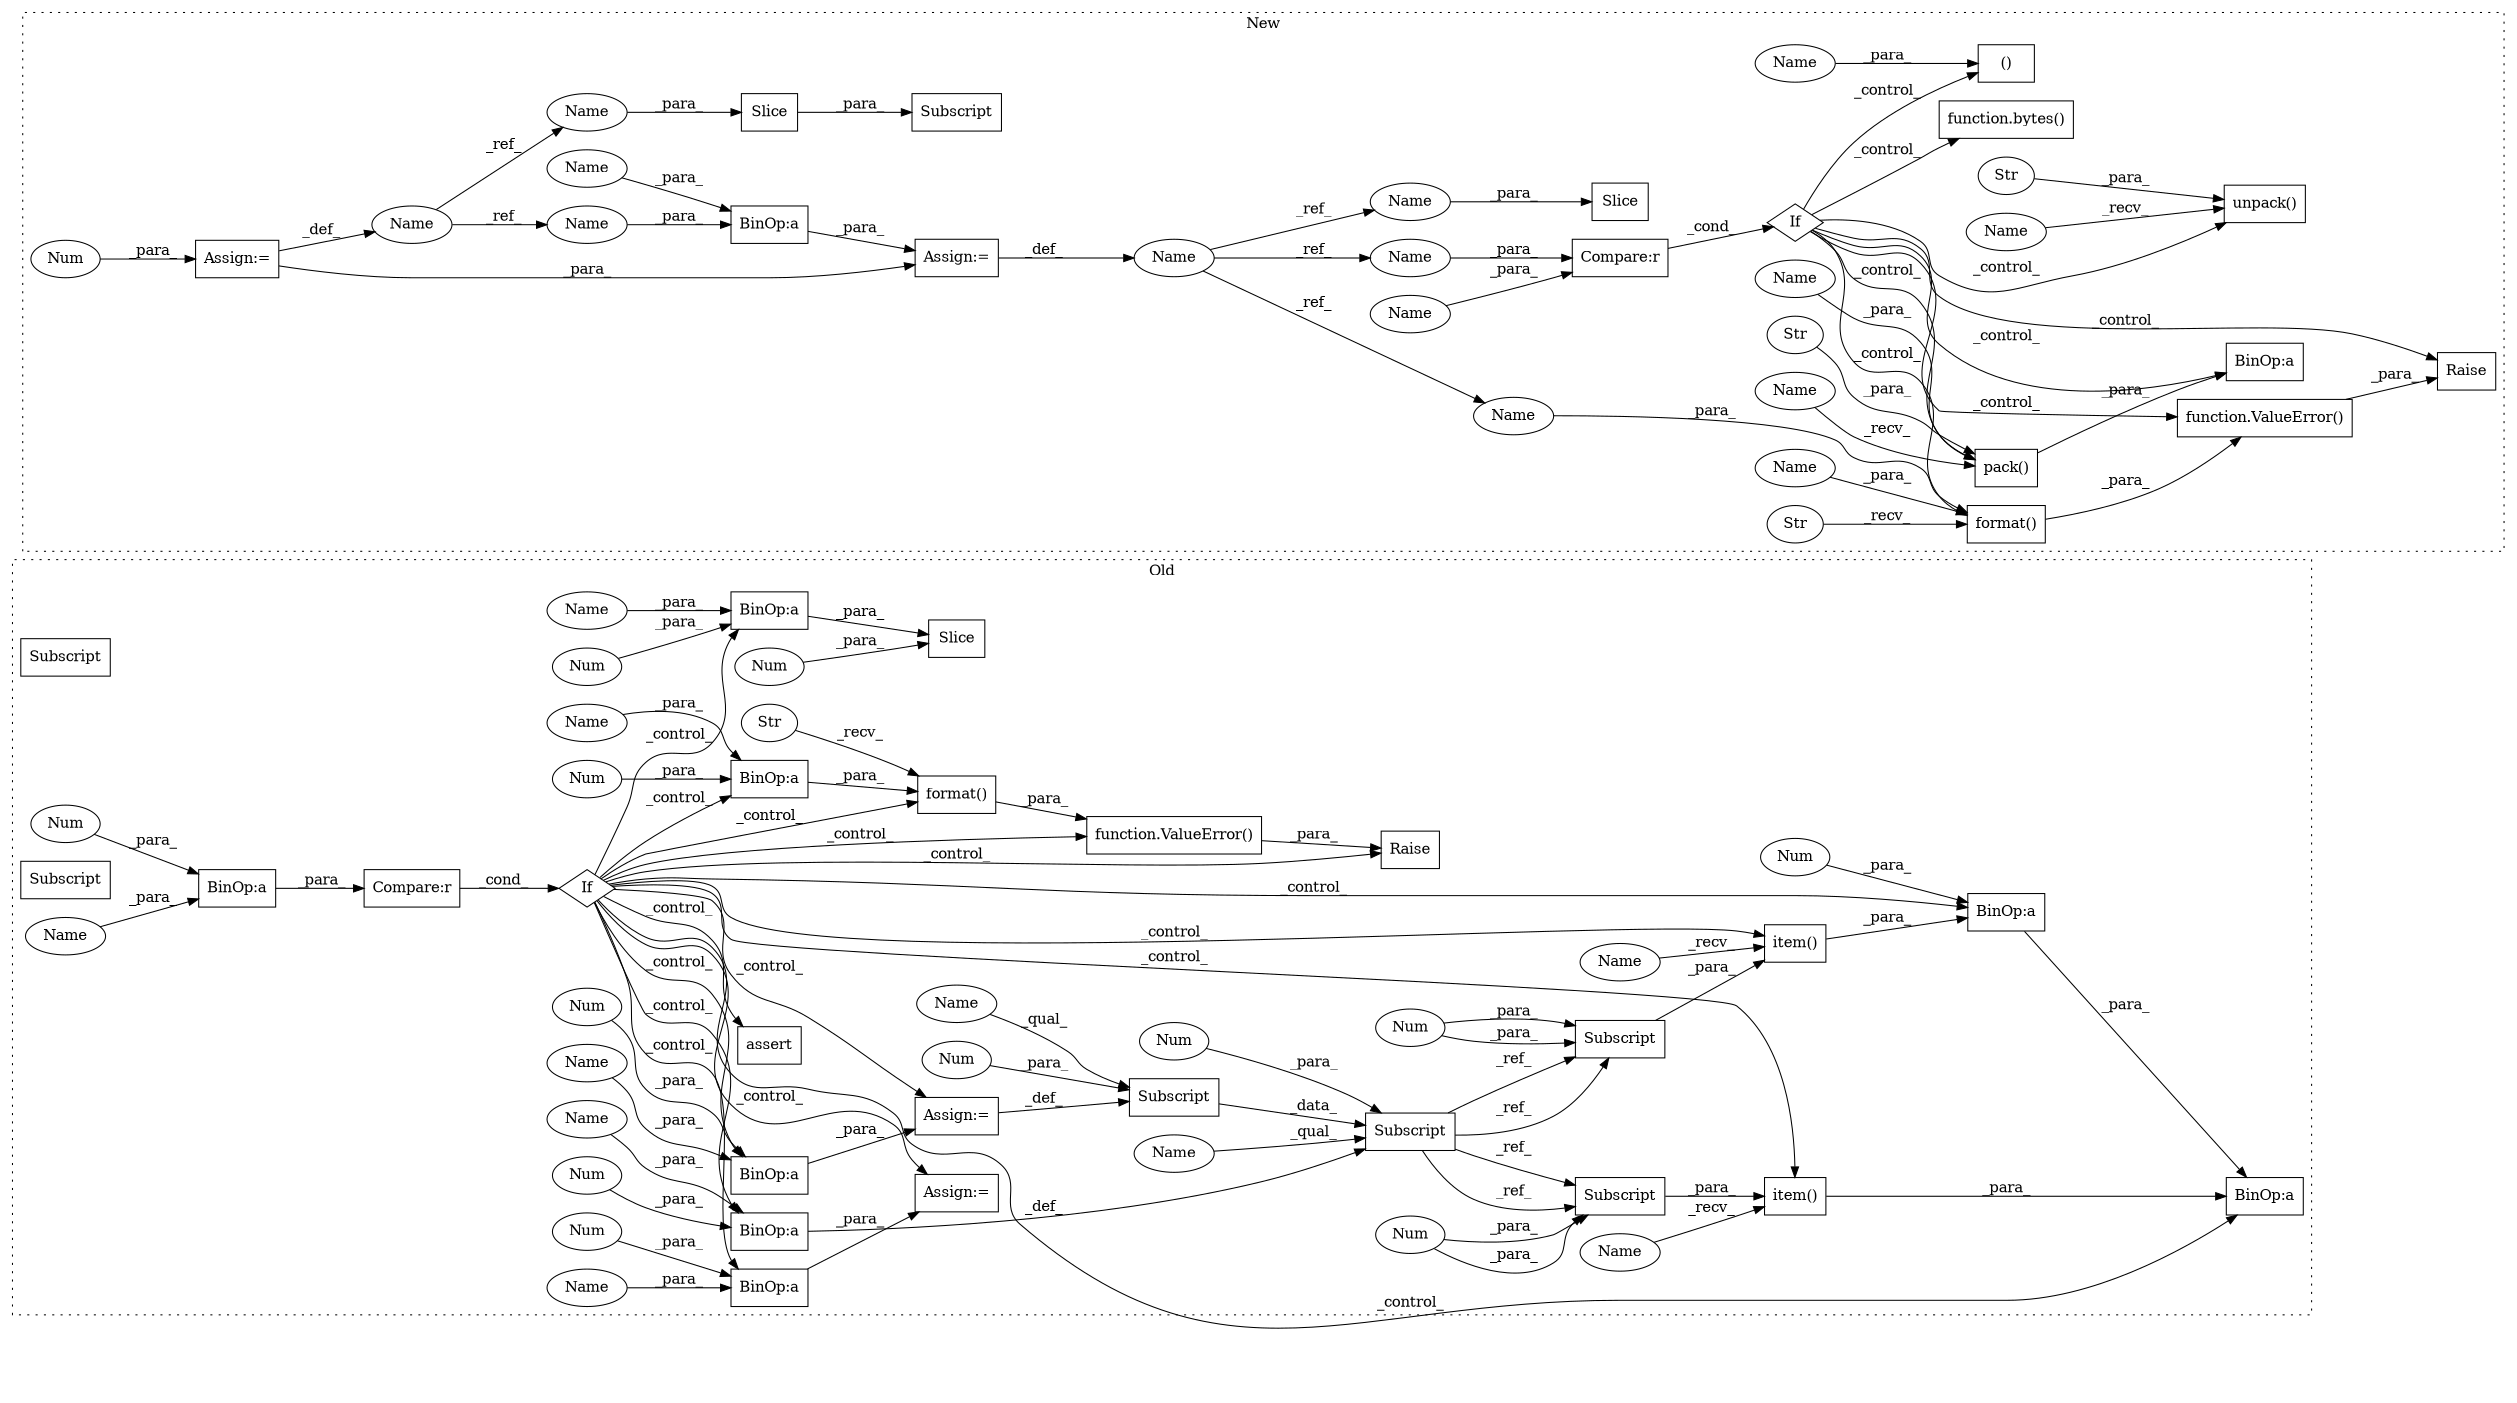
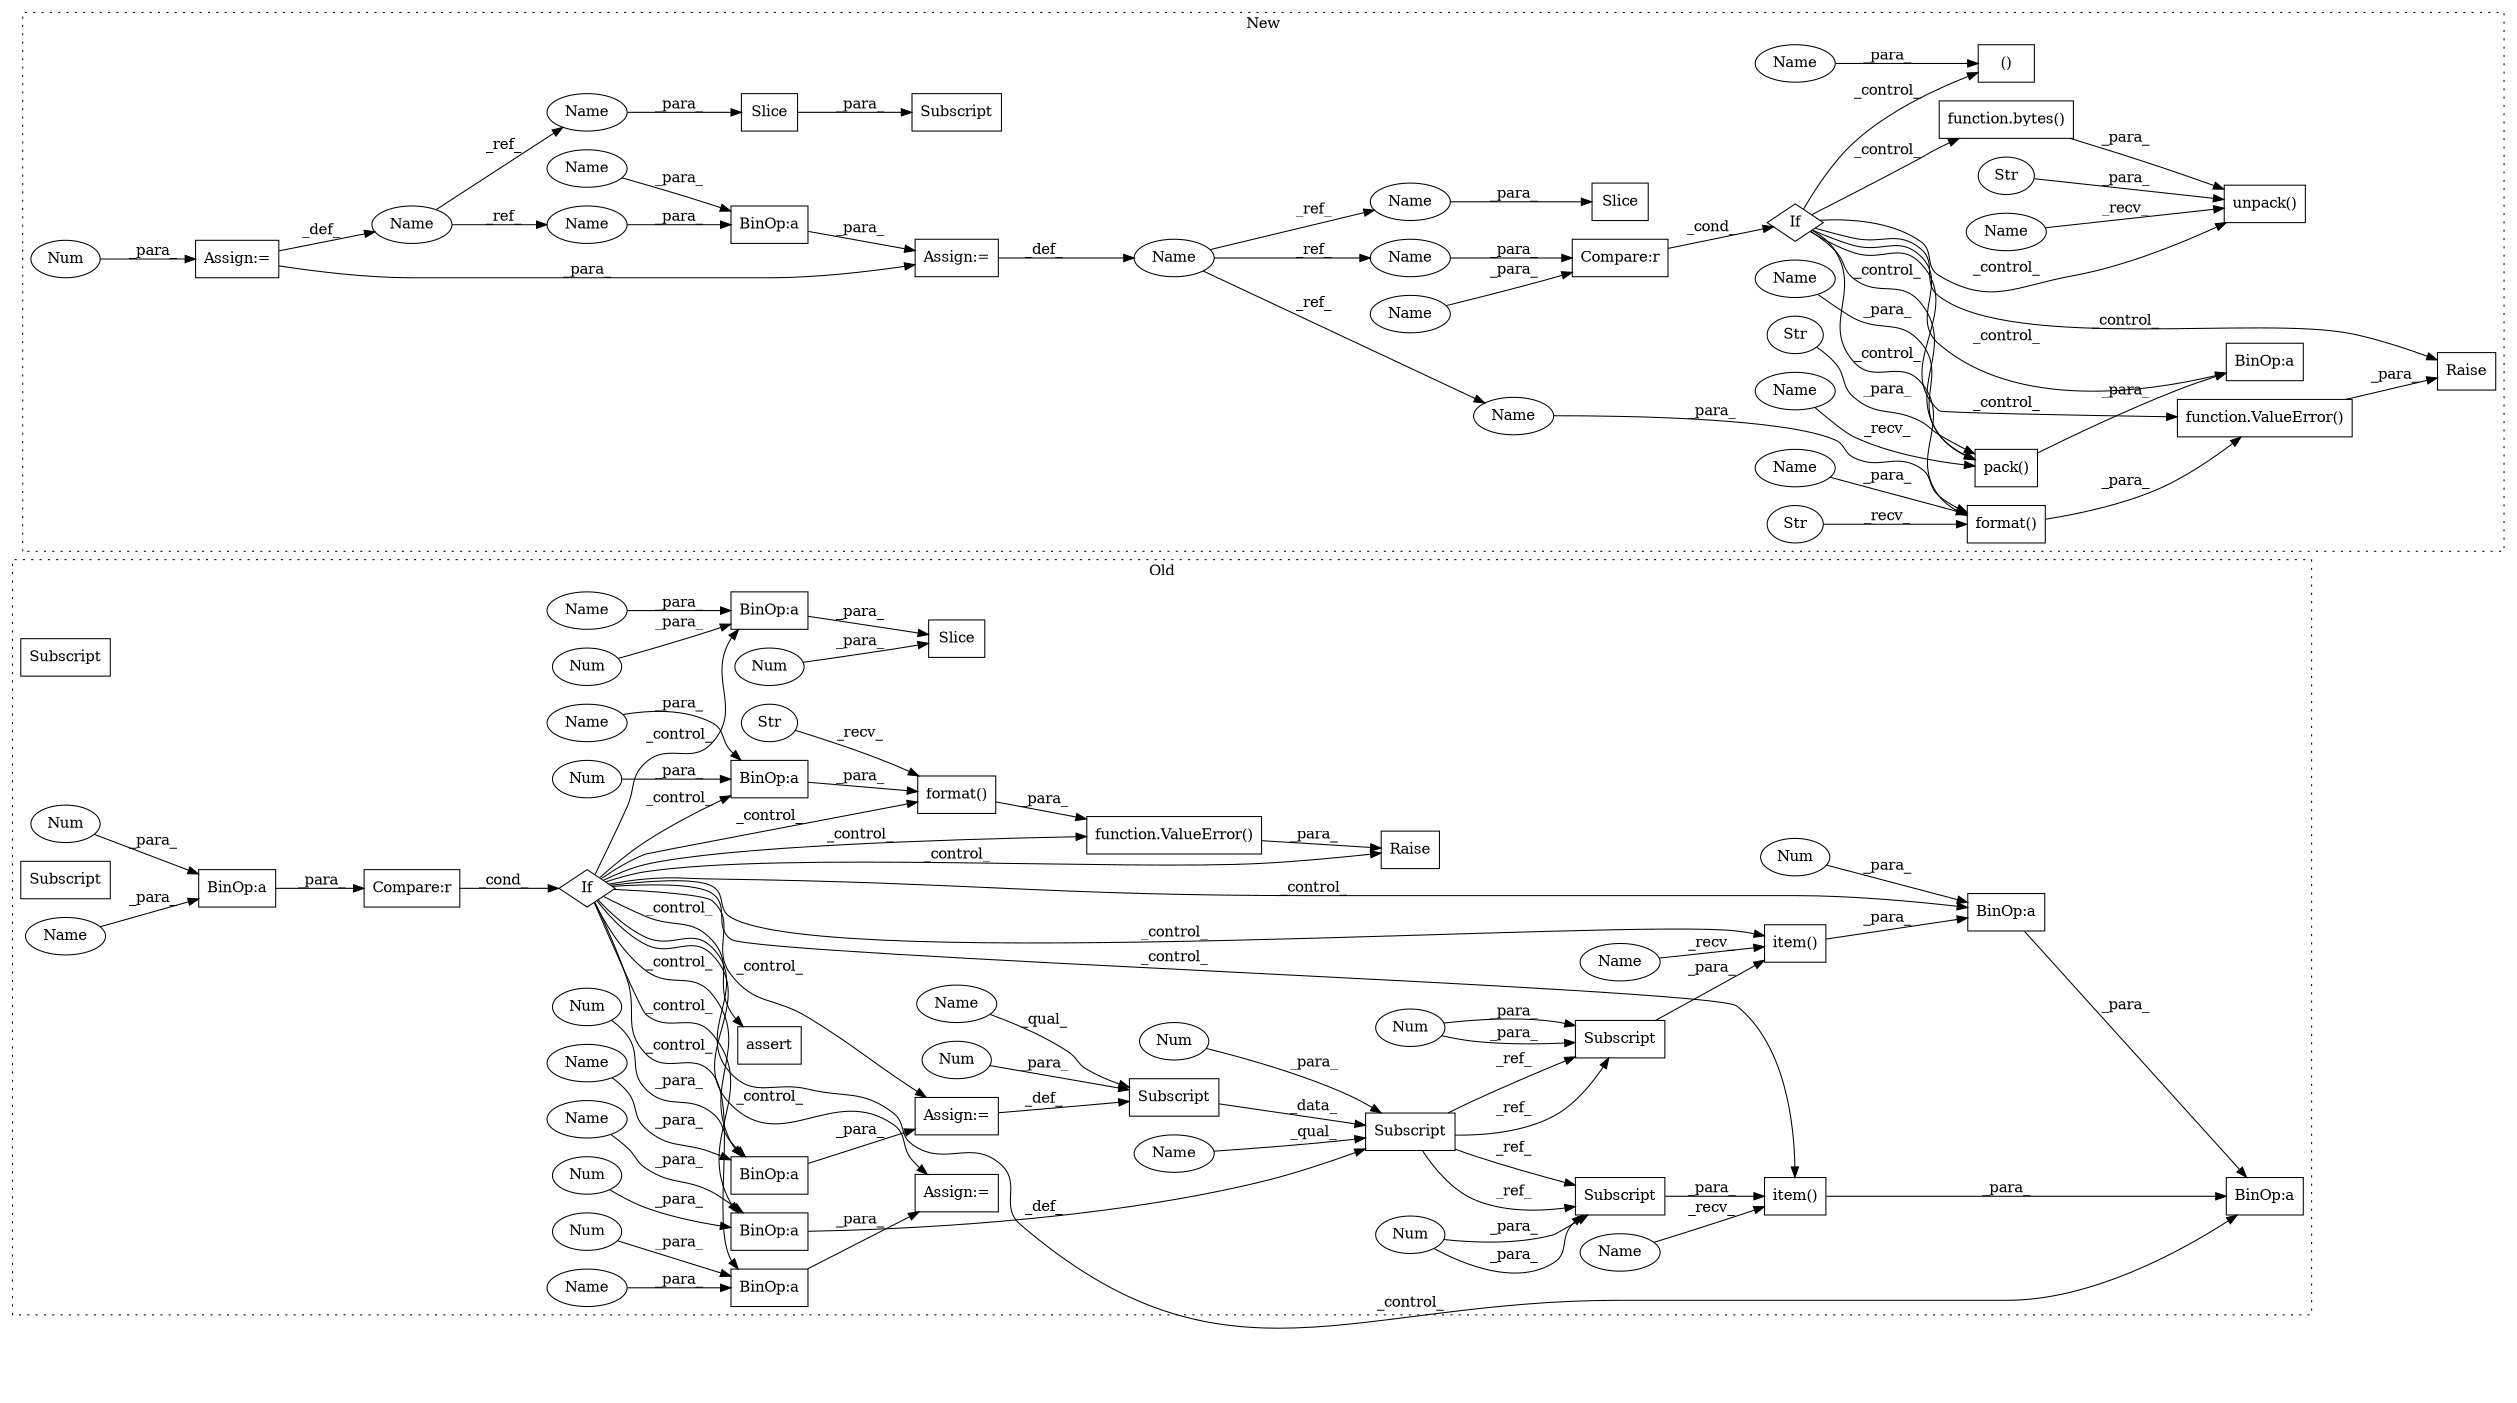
edge "function.bytes()" -> "unpack()": added, label "_para_"
